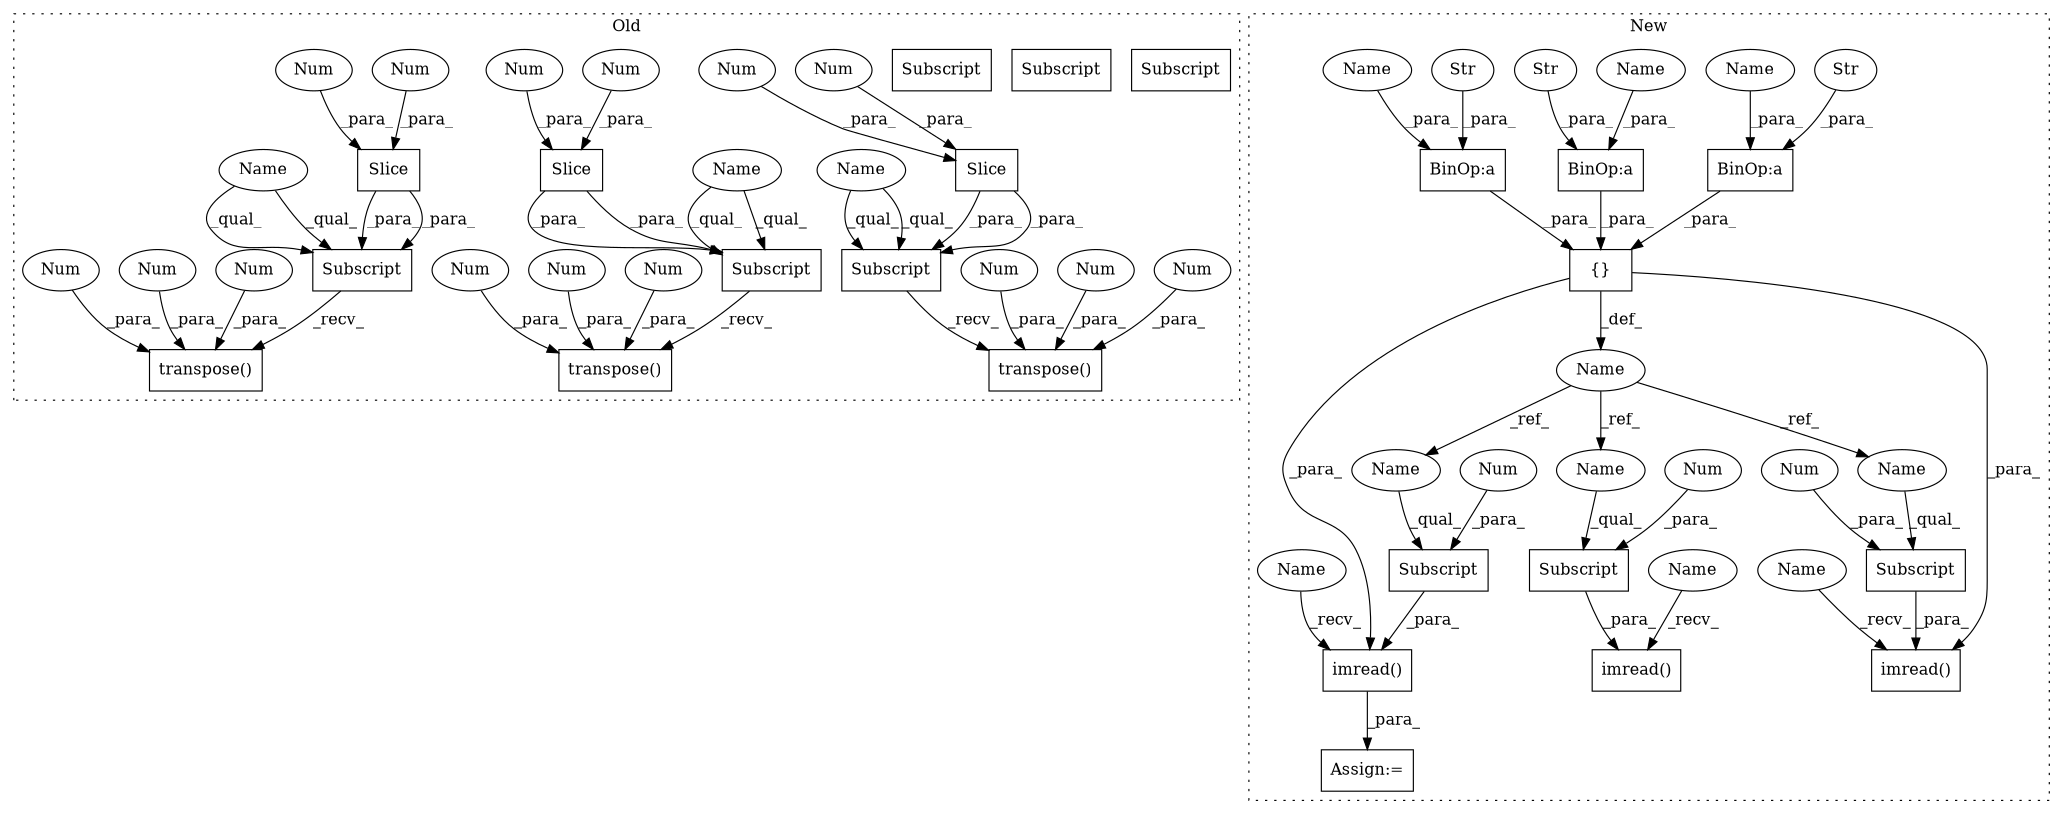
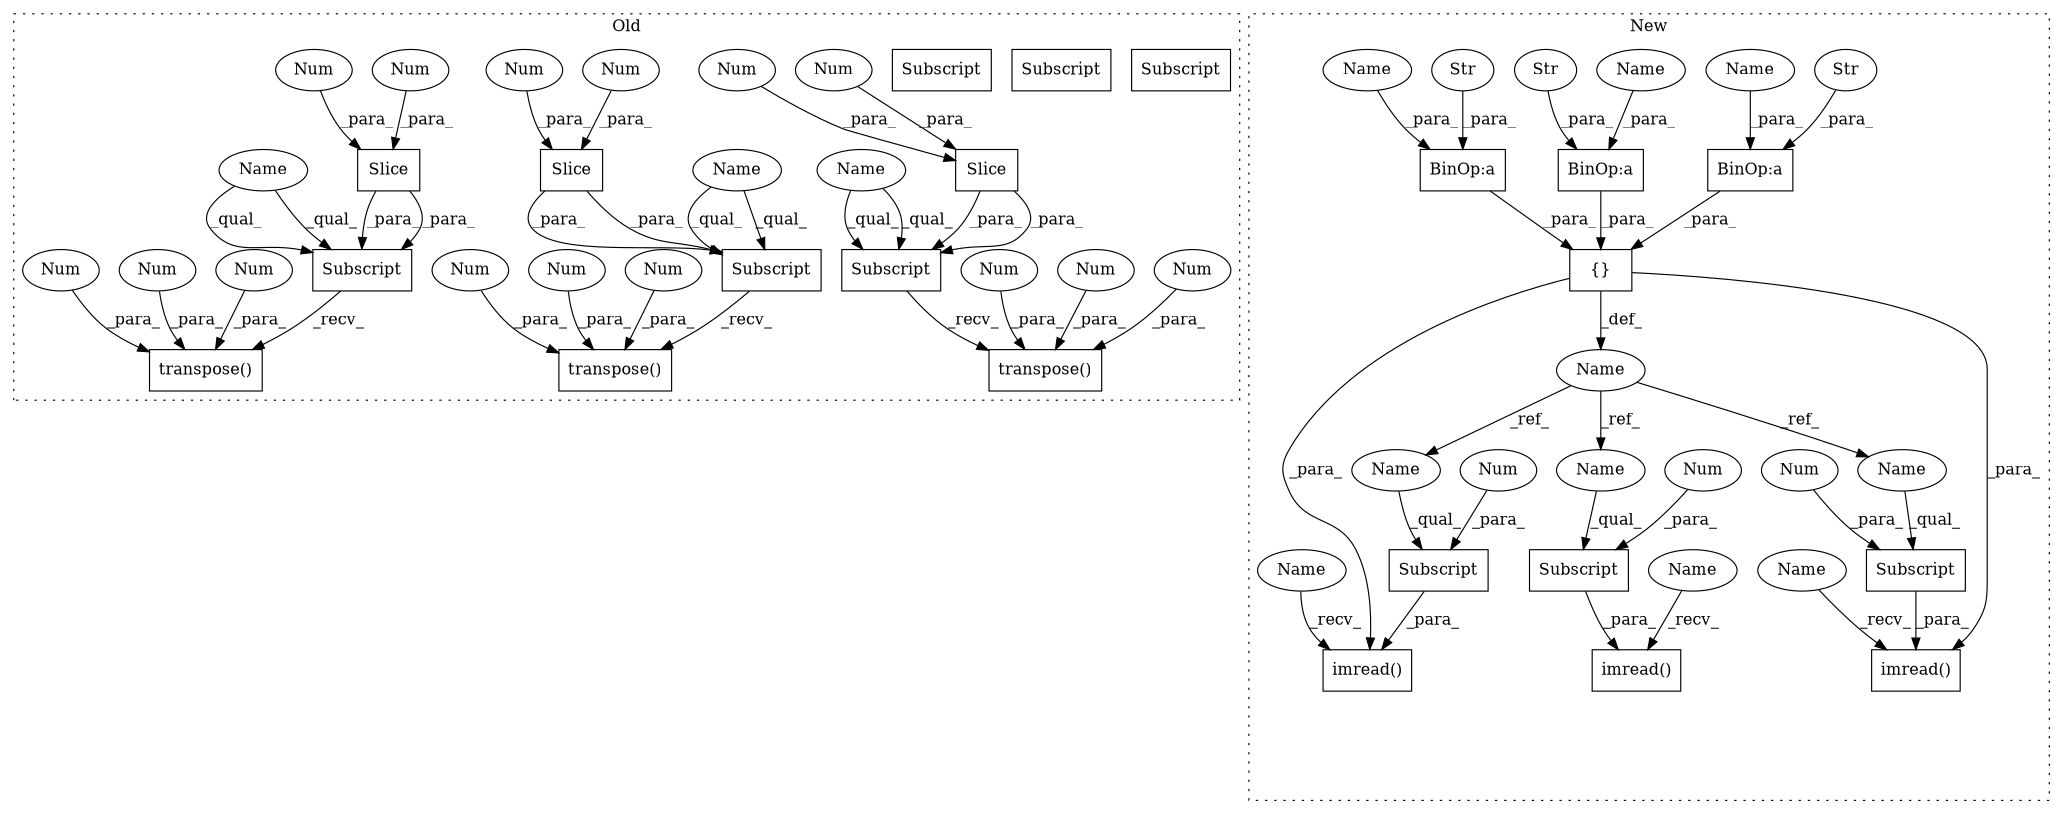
node "Assign:=": removed
